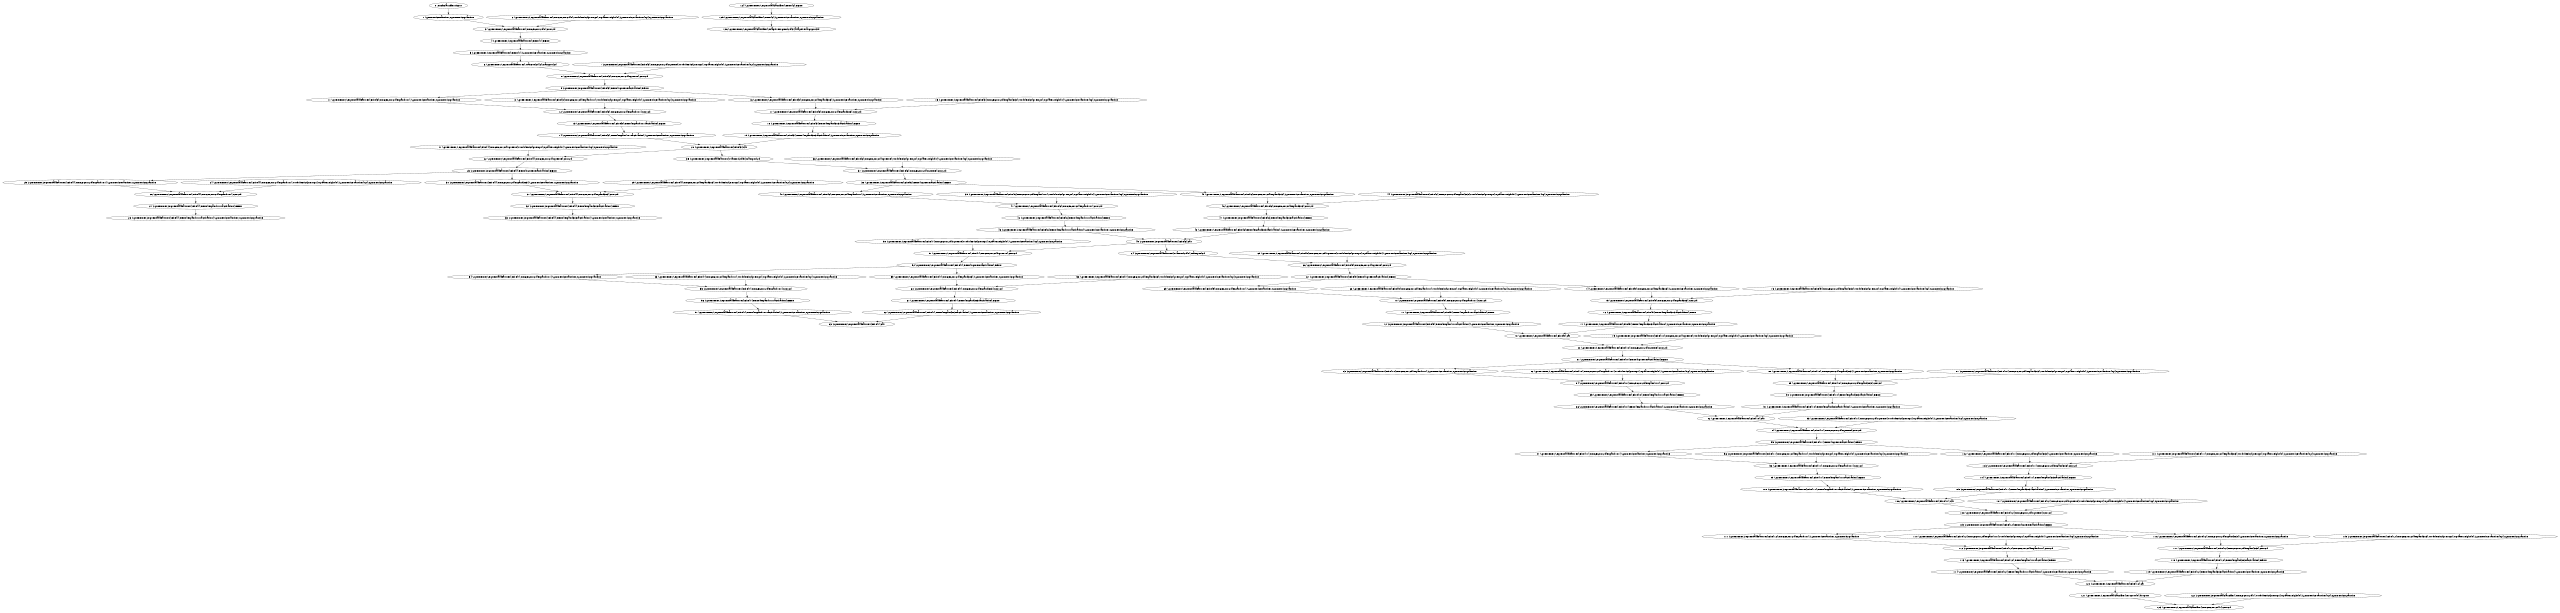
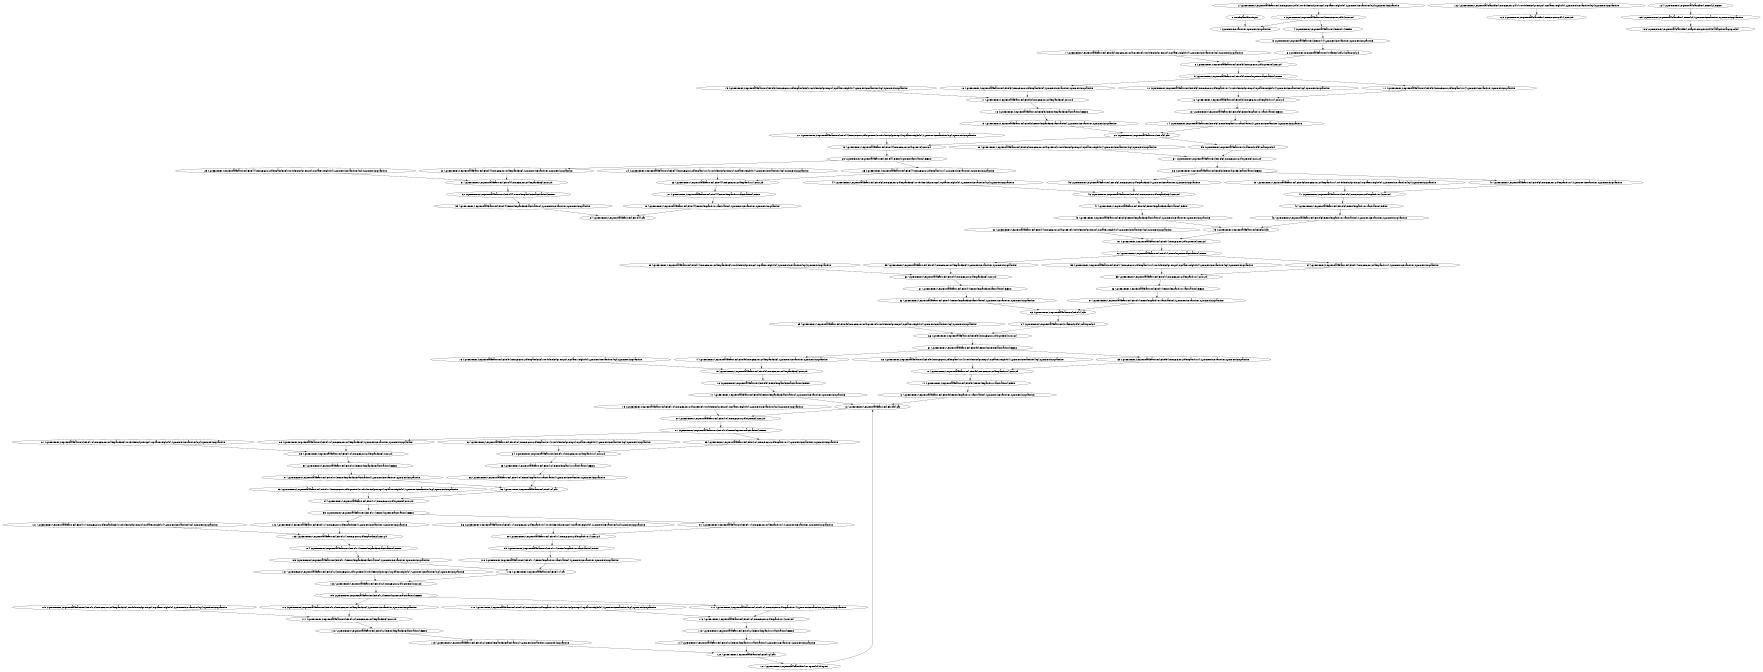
edge "1 SymmetricQuantizer/symmetric_quantize" -> "3 SqueezeNet/Sequential[features]/NNCFConv2d[0]/conv2d": reversed
node "34 SqueezeNet/Sequential[features]/Fire[4]/cat": added
edge "49 SqueezeNet/Sequential[features]/Fire[6]/cat" -> "64 SqueezeNet/Sequential[features]/MaxPool2d[8]/max_pool2d": now "63 SqueezeNet/Sequential[features]/Fire[7]/cat" -> "64 SqueezeNet/Sequential[features]/MaxPool2d[8]/max_pool2d"
edge "121 SqueezeNet/Sequential[classifier]/Dropout[0]/dropout" -> "123 SqueezeNet/Sequential[classifier]/NNCFConv2d[1]/conv2d": now "121 SqueezeNet/Sequential[classifier]/Dropout[0]/dropout" -> "78 SqueezeNet/Sequential[features]/Fire[9]/cat"
